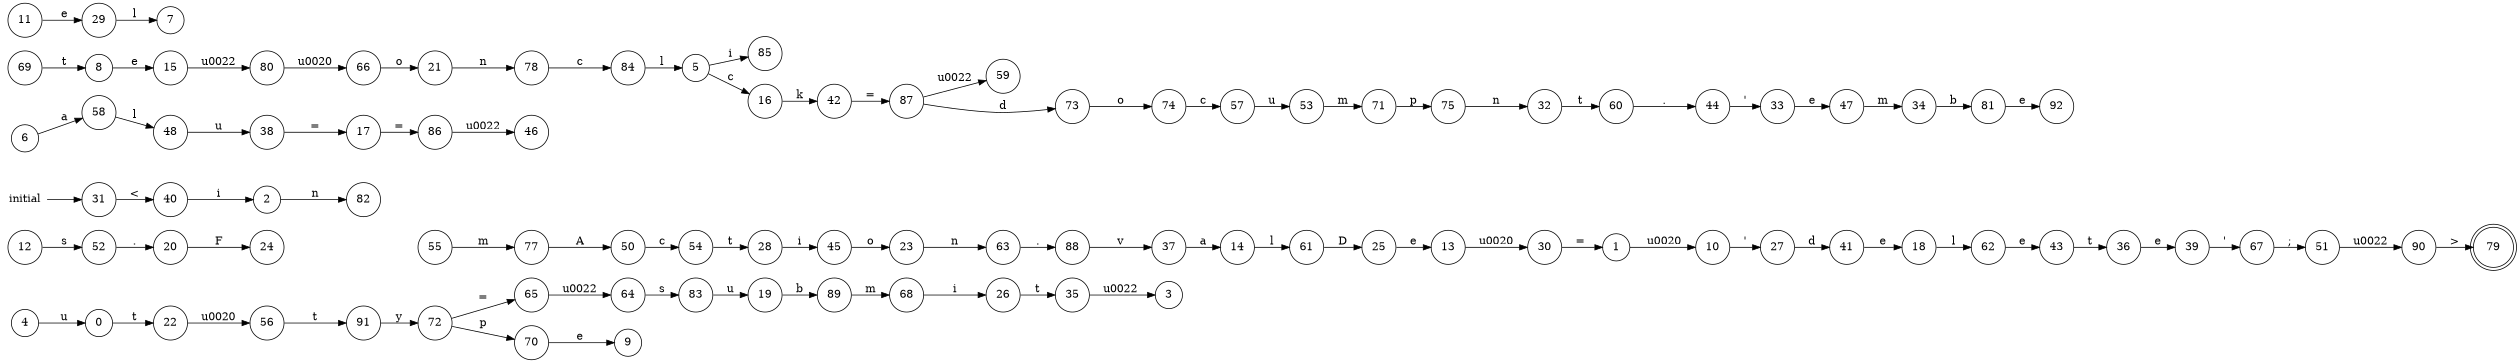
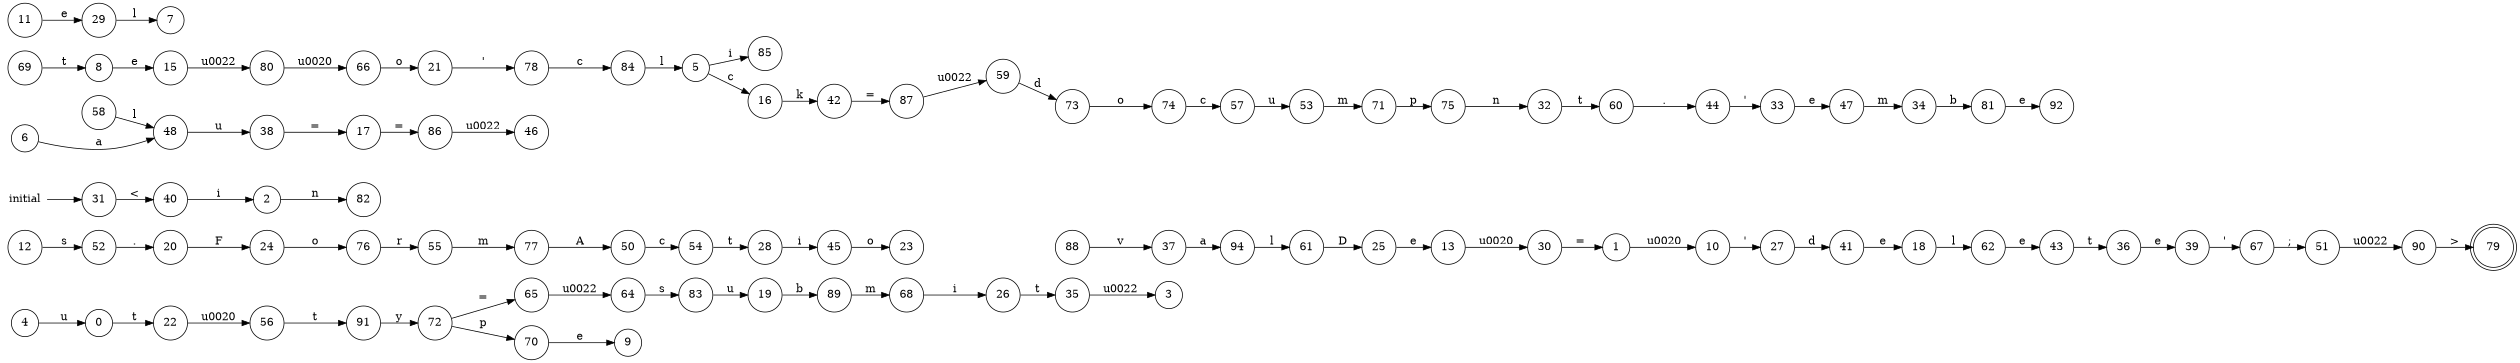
edge "21" -> "78": label "n" -> "'"
edge "87" -> "73": now "59" -> "73"
edge "6" -> "58": now "6" -> "48"
node "76": added
node "63": removed
node "14": label "14" -> "94"
